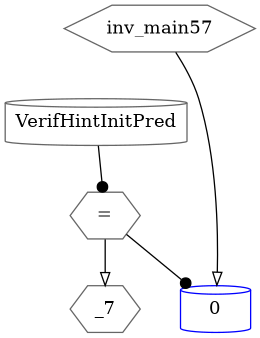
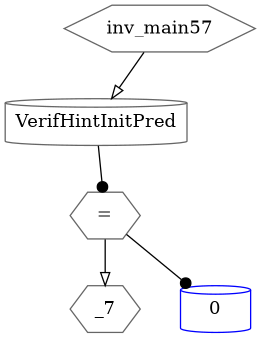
edge "inv_main57" -> "0": now "inv_main57" -> "VerifHintInitPred"
